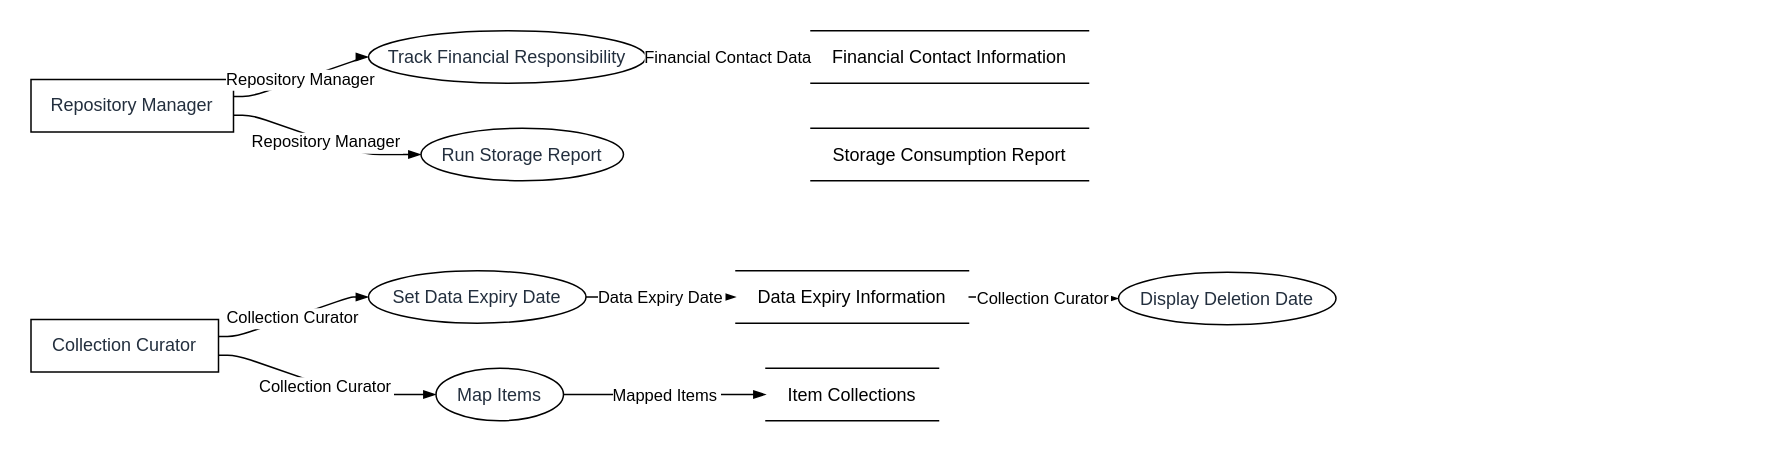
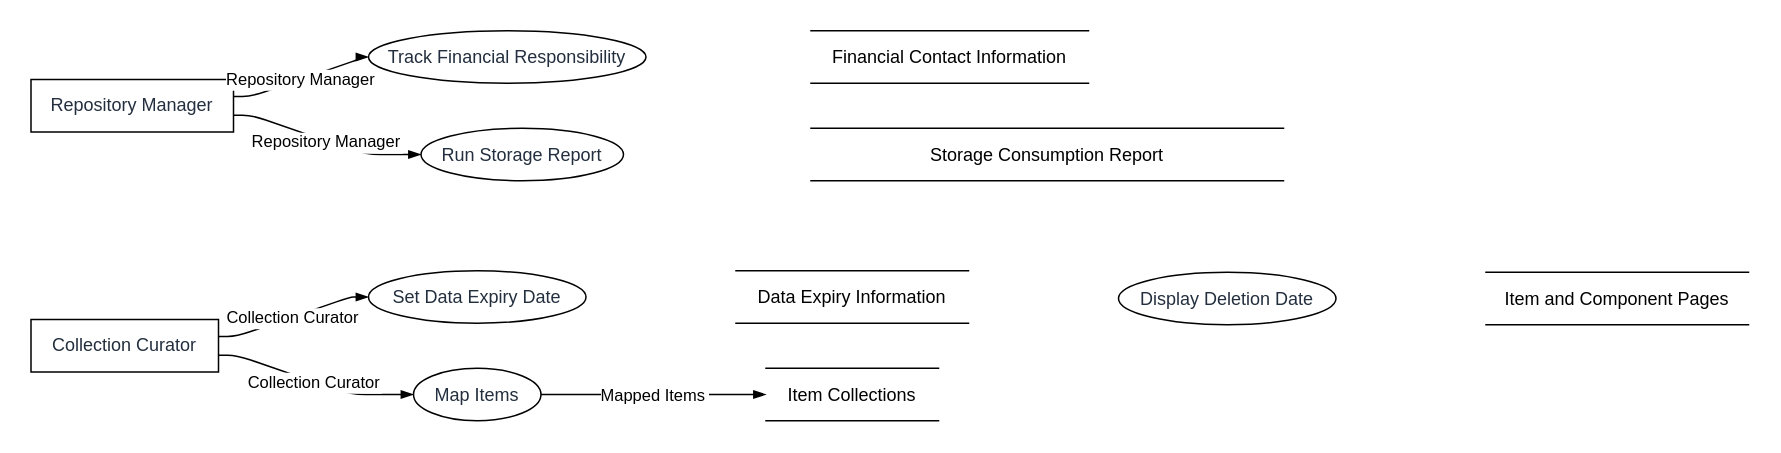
edge "Track Financial Responsibility" -> "Financial Contact Information": removed, label "Financial Contact Data"
node "Storage Consumption Report": size 278x53 -> 473x53
edge "Set Data Expiry Date" -> "Data Expiry Information": removed, label "Data Expiry Date"
edge "Data Expiry Information" -> "Display Deletion Date": removed, label "Collection Curator"
node "Item and Component Pages": added
node "Map Items": moved (500, 395) -> (477, 395)
